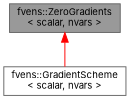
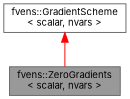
edge "fvens::GradientScheme < scalar, nvars >" -> "fvens::ZeroGradients < scalar, nvars >": reversed
